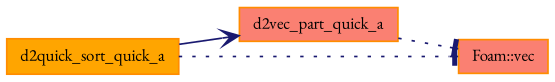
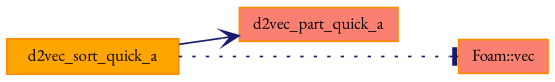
edge "d2vec_part_quick_a" -> "Foam::vec": removed
node "d2quick_sort_quick_a": label "d2quick_sort_quick_a" -> "d2vec_sort_quick_a"
